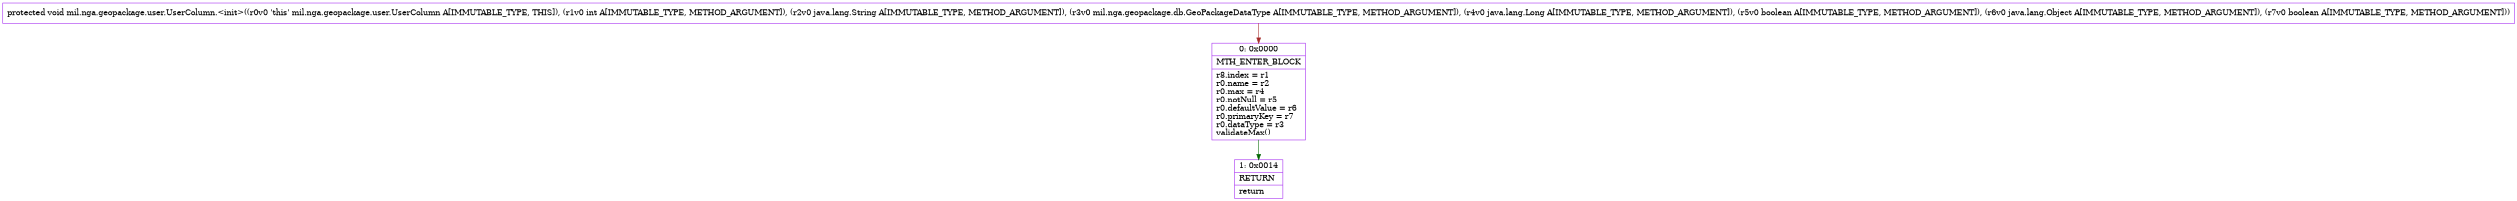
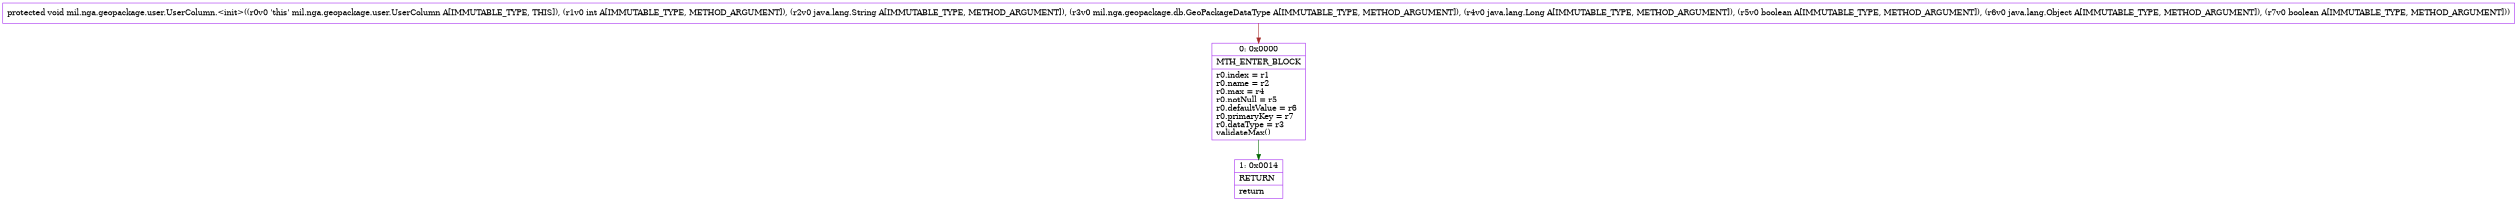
node "0: 0x0000": text "r8.index = r1" -> "r0.index = r1"
